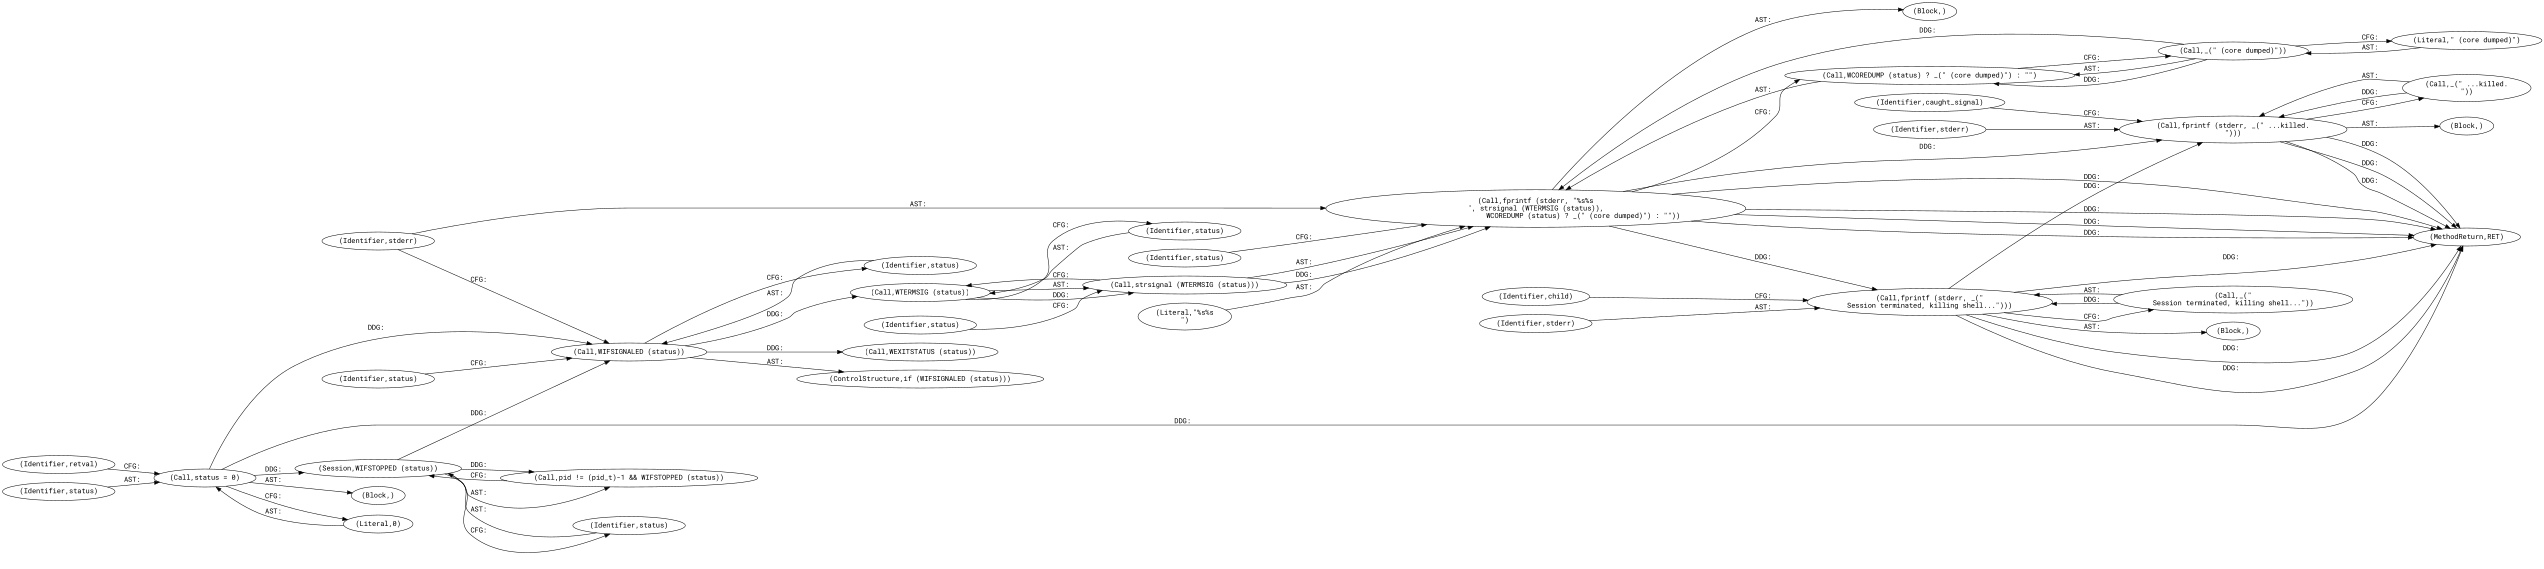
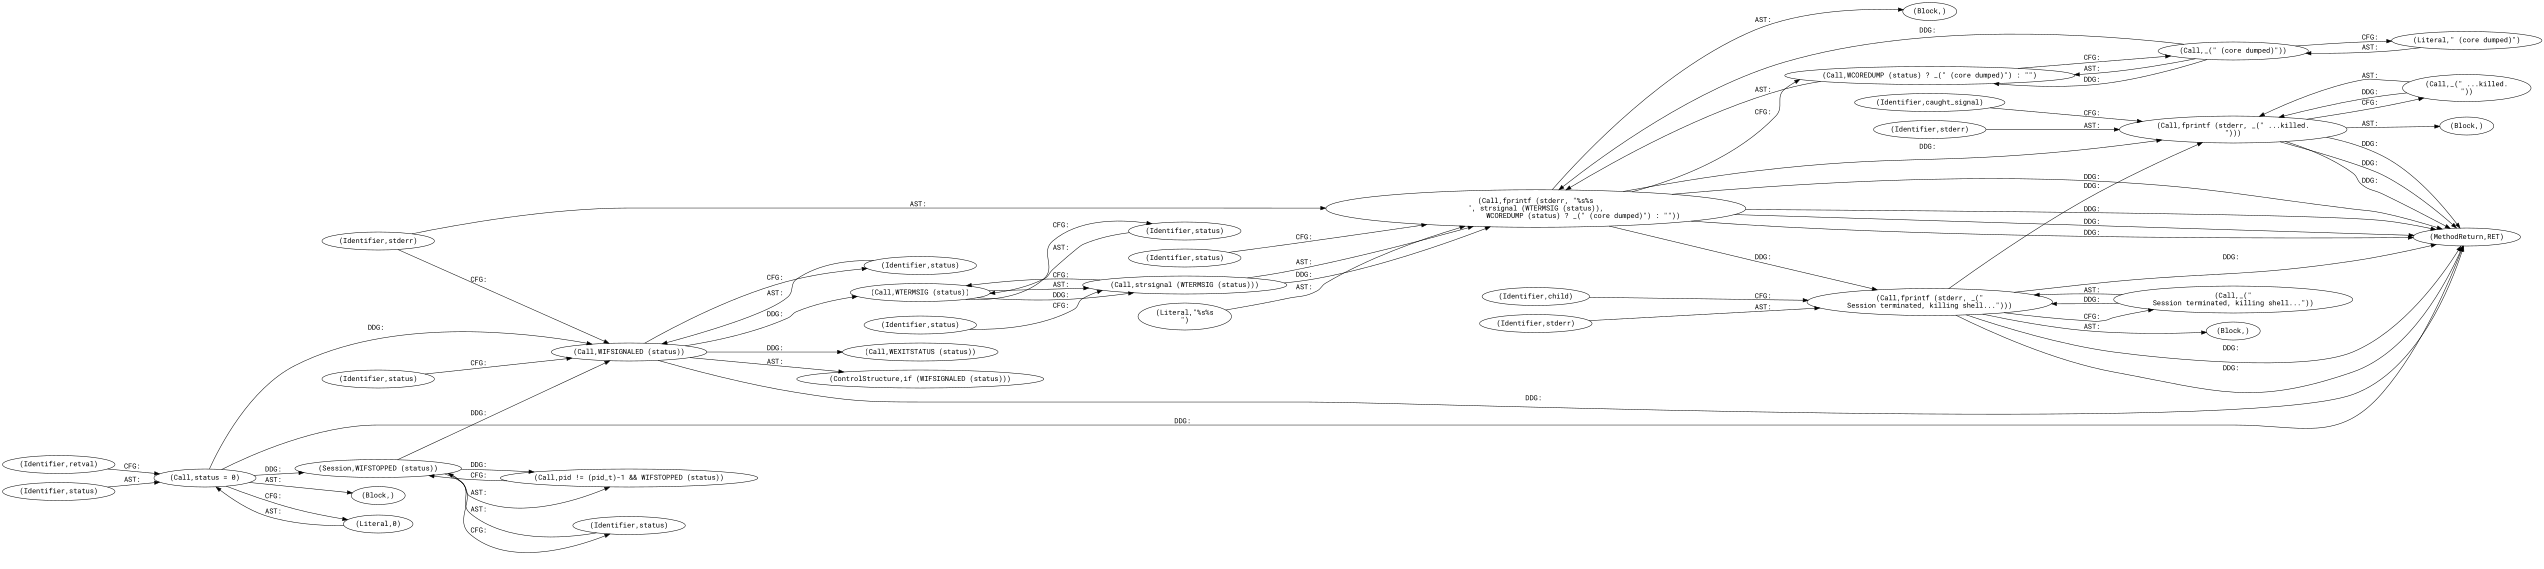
edge "(Call,WIFSIGNALED (status))" -> "(MethodReturn,RET)": added, label "DDG:"
